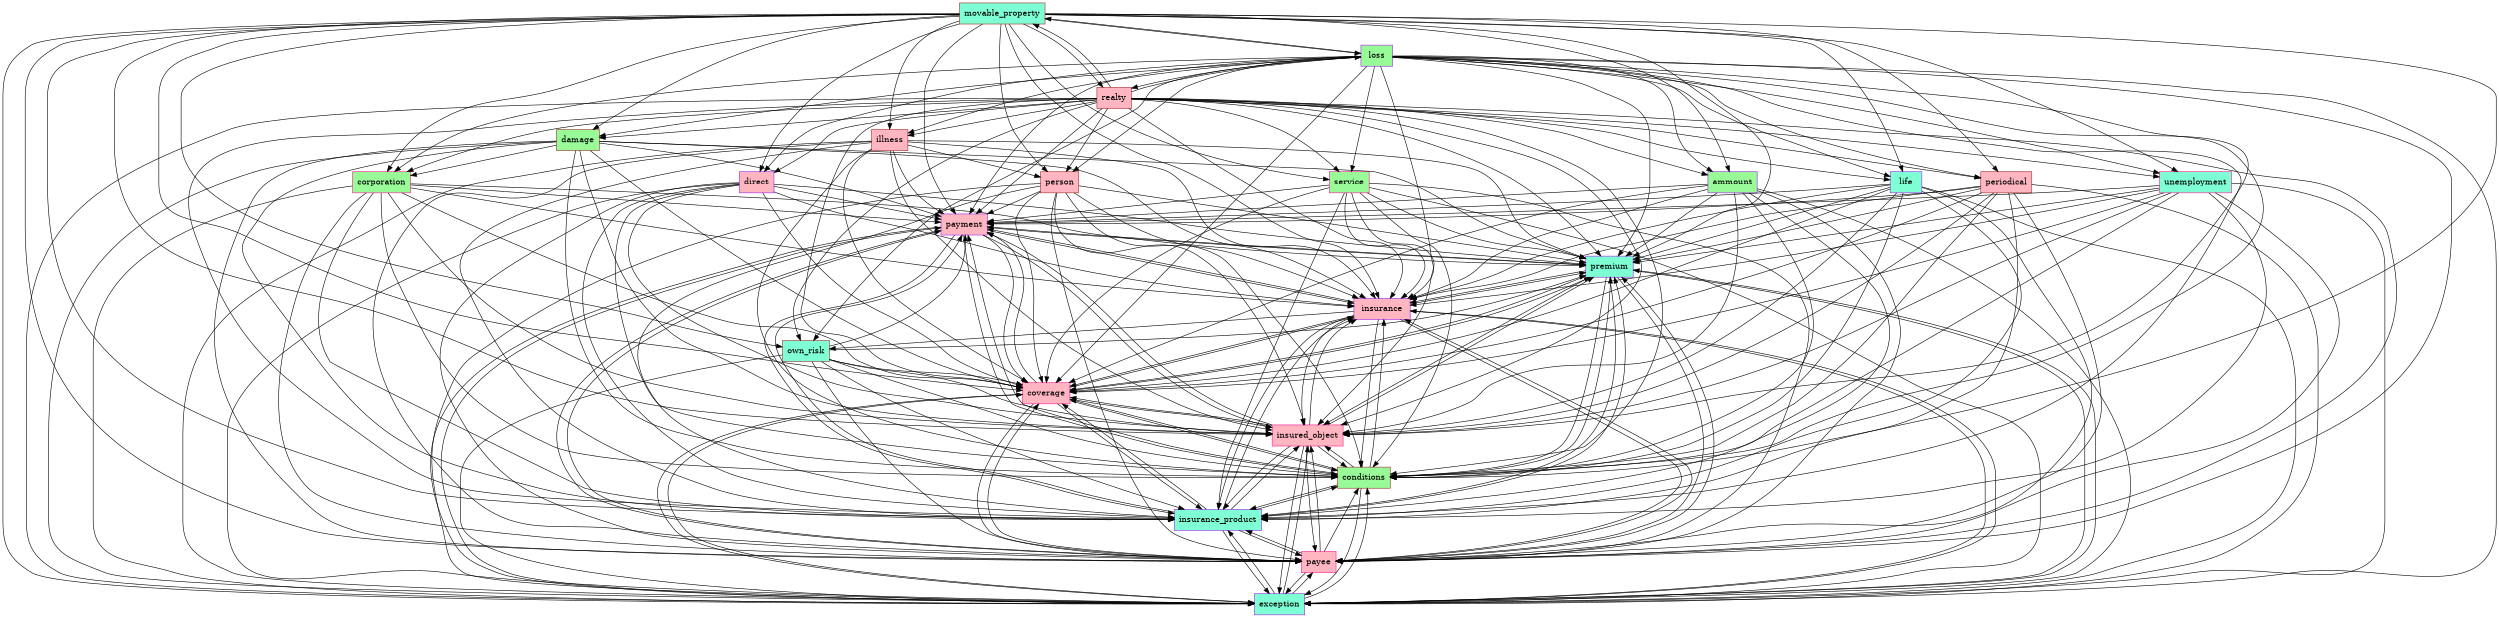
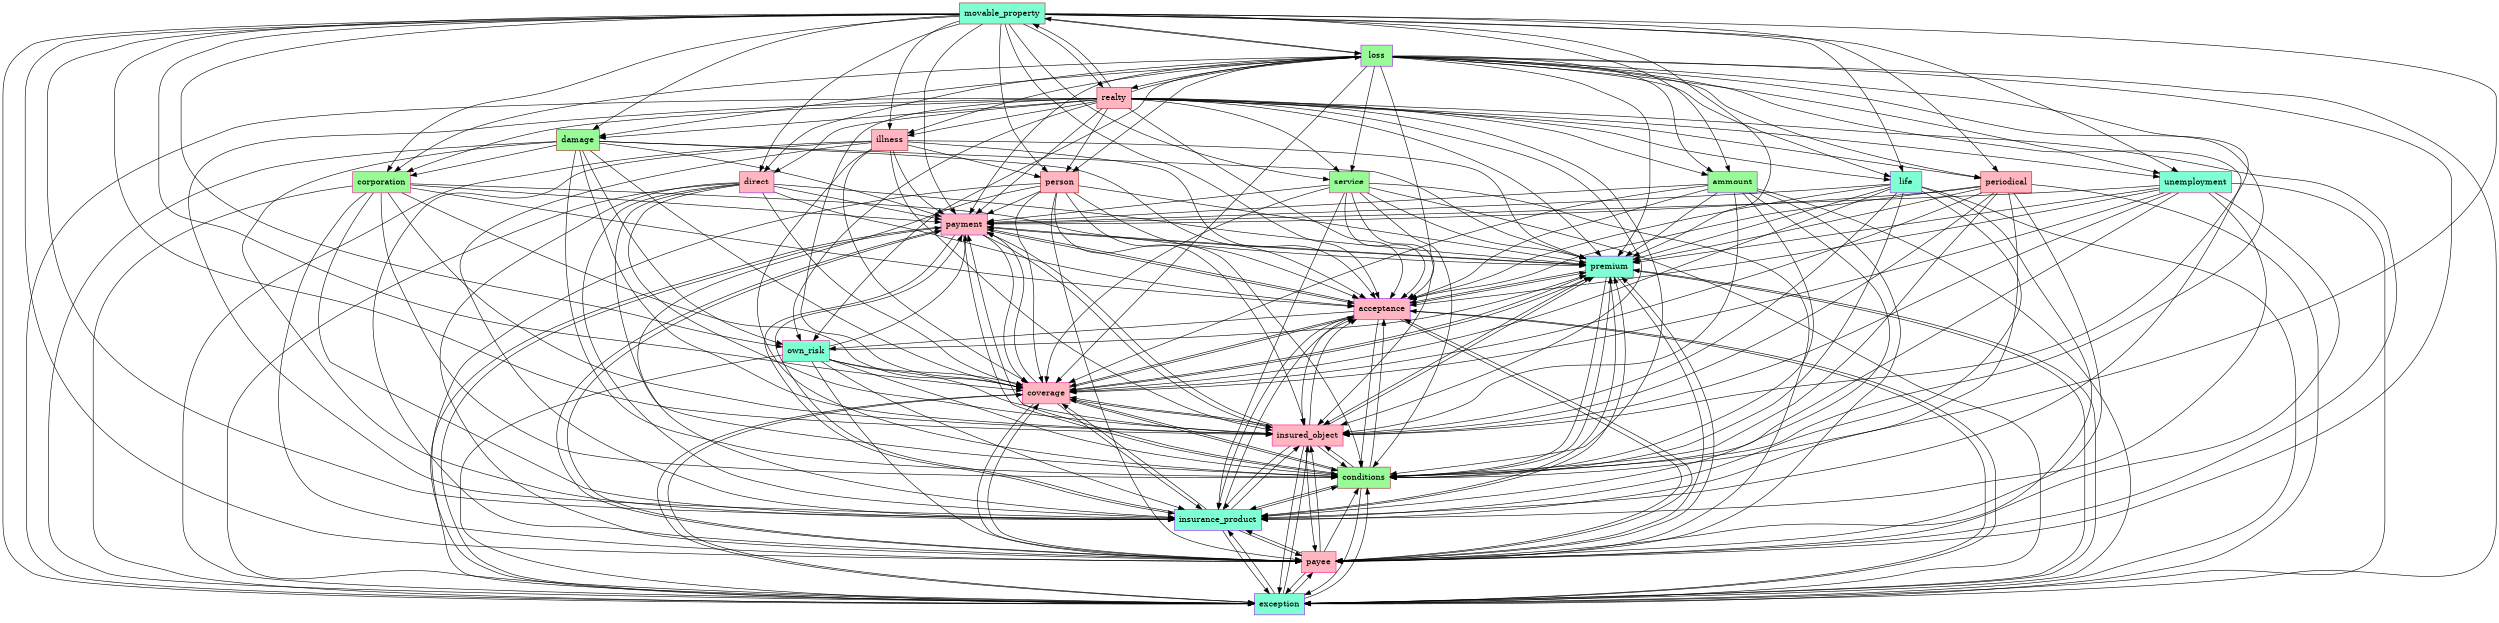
node "insurance": label "insurance" -> "acceptance"
node "own_risk": color brown -> deeppink
edge "damage" -> "payee": now "damage" -> "own_risk"
